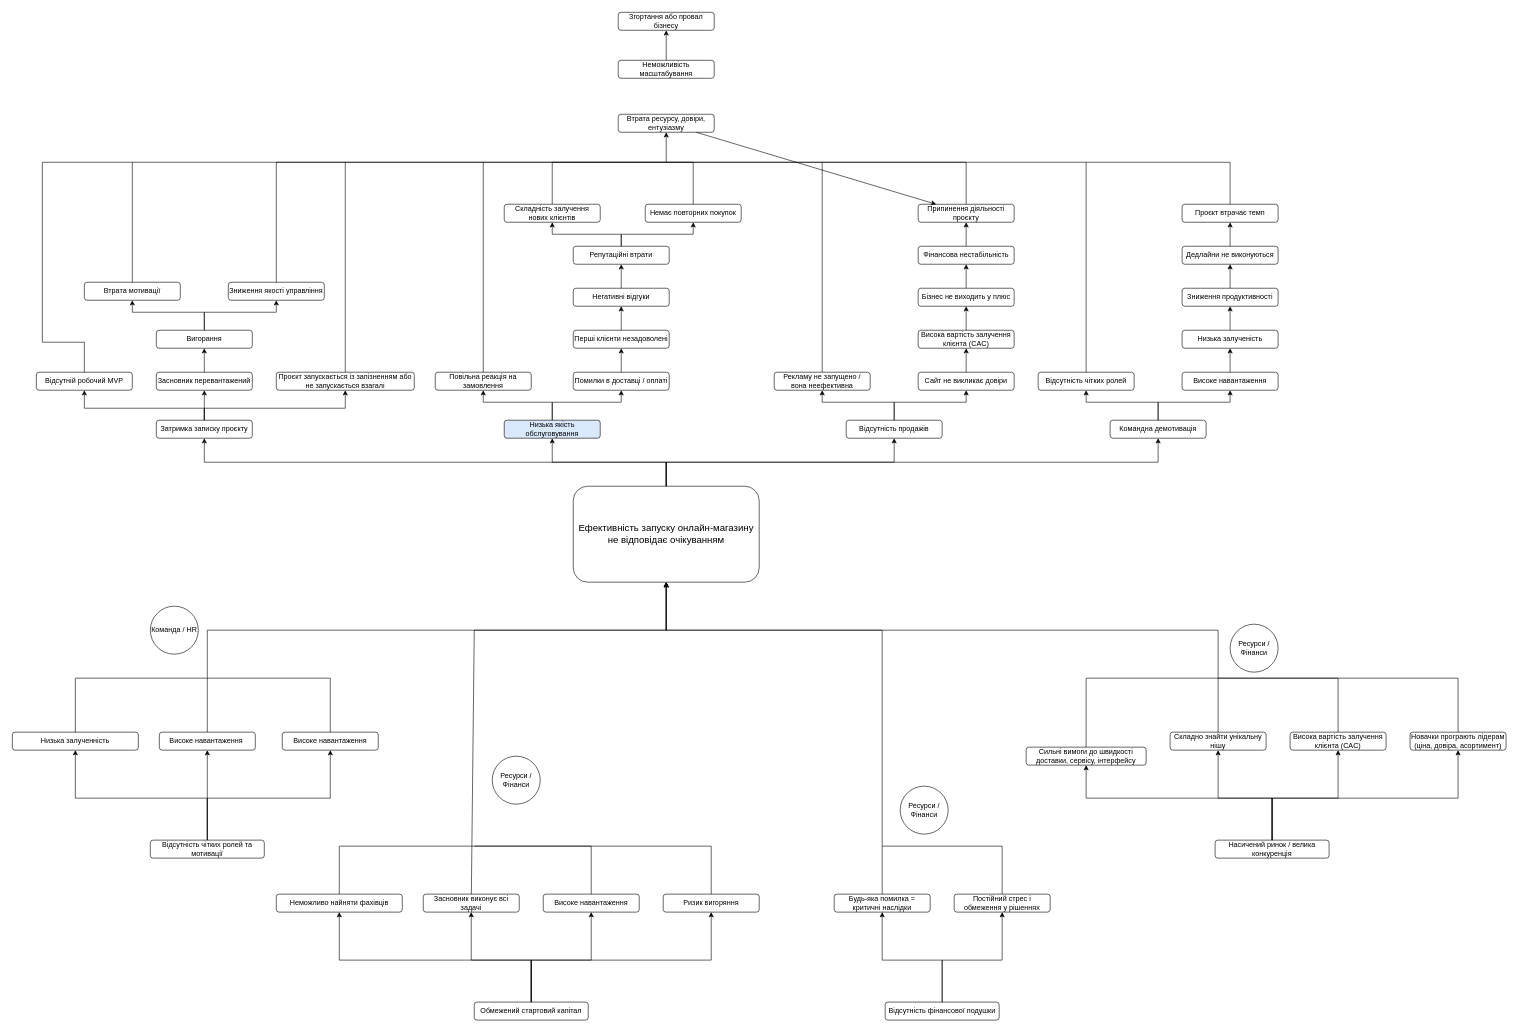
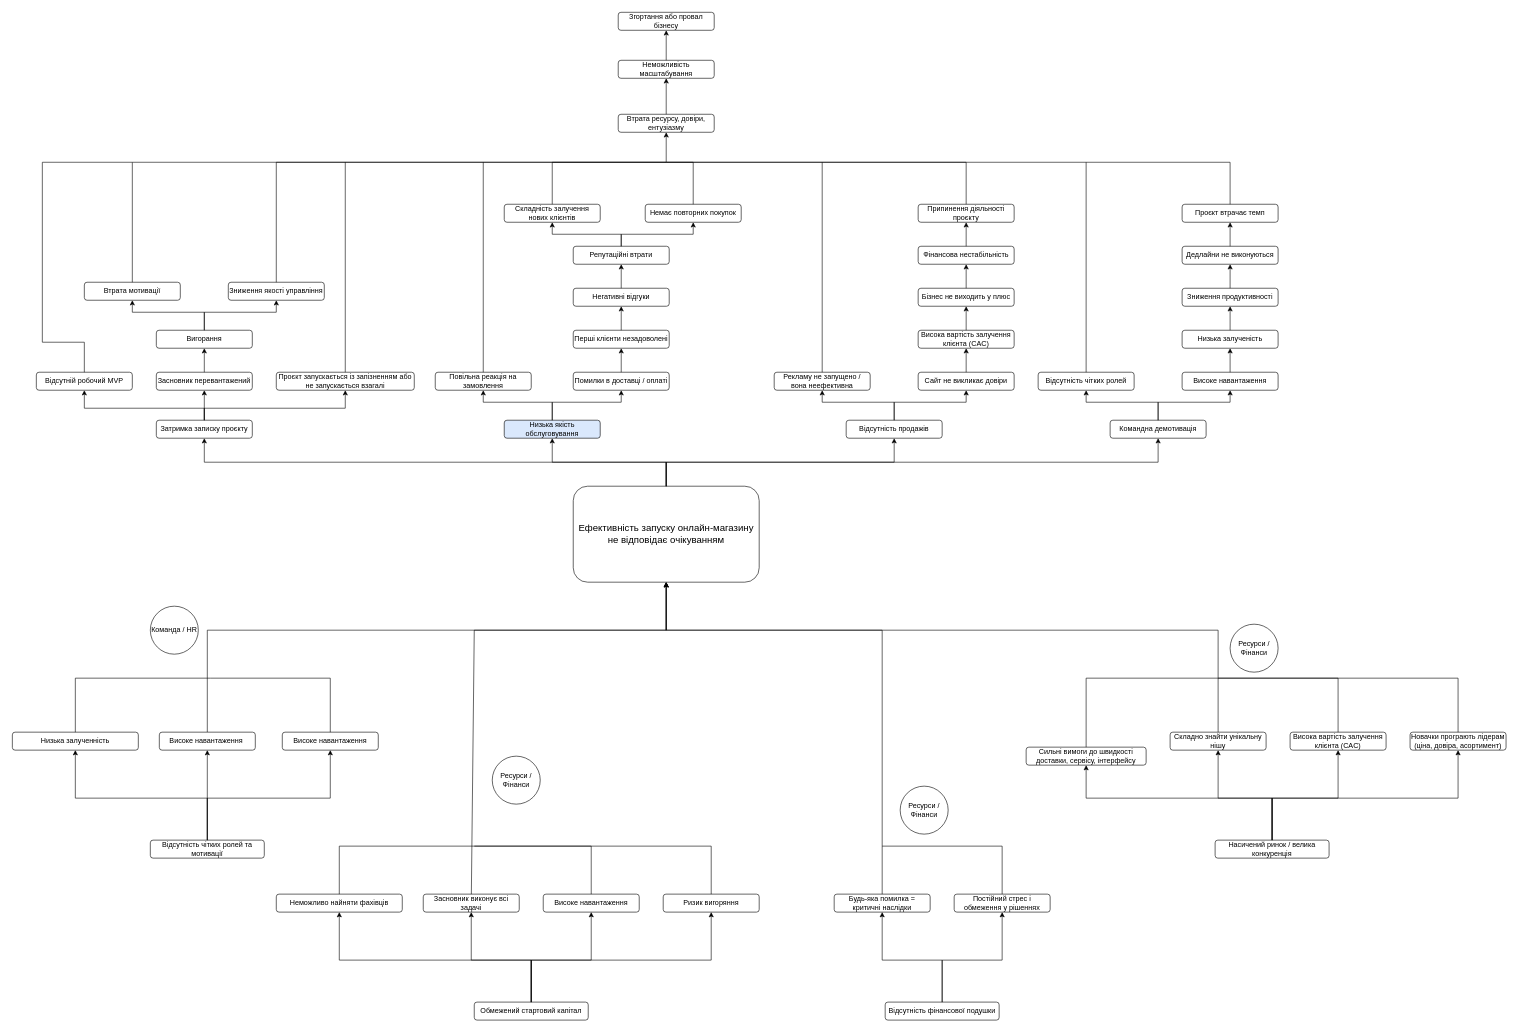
edge "Втрата ресурсу, довіри, ентузіазму" -> "Припинення діяльності проєкту": now "Втрата ресурсу, довіри, ентузіазму" -> "Неможливість масштабування"
